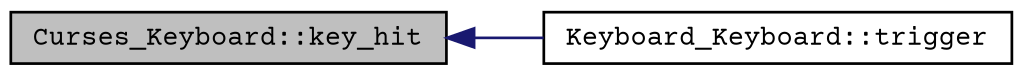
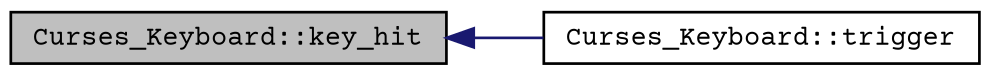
node "Keyboard_Keyboard::trigger": label "Keyboard_Keyboard::trigger" -> "Curses_Keyboard::trigger"
